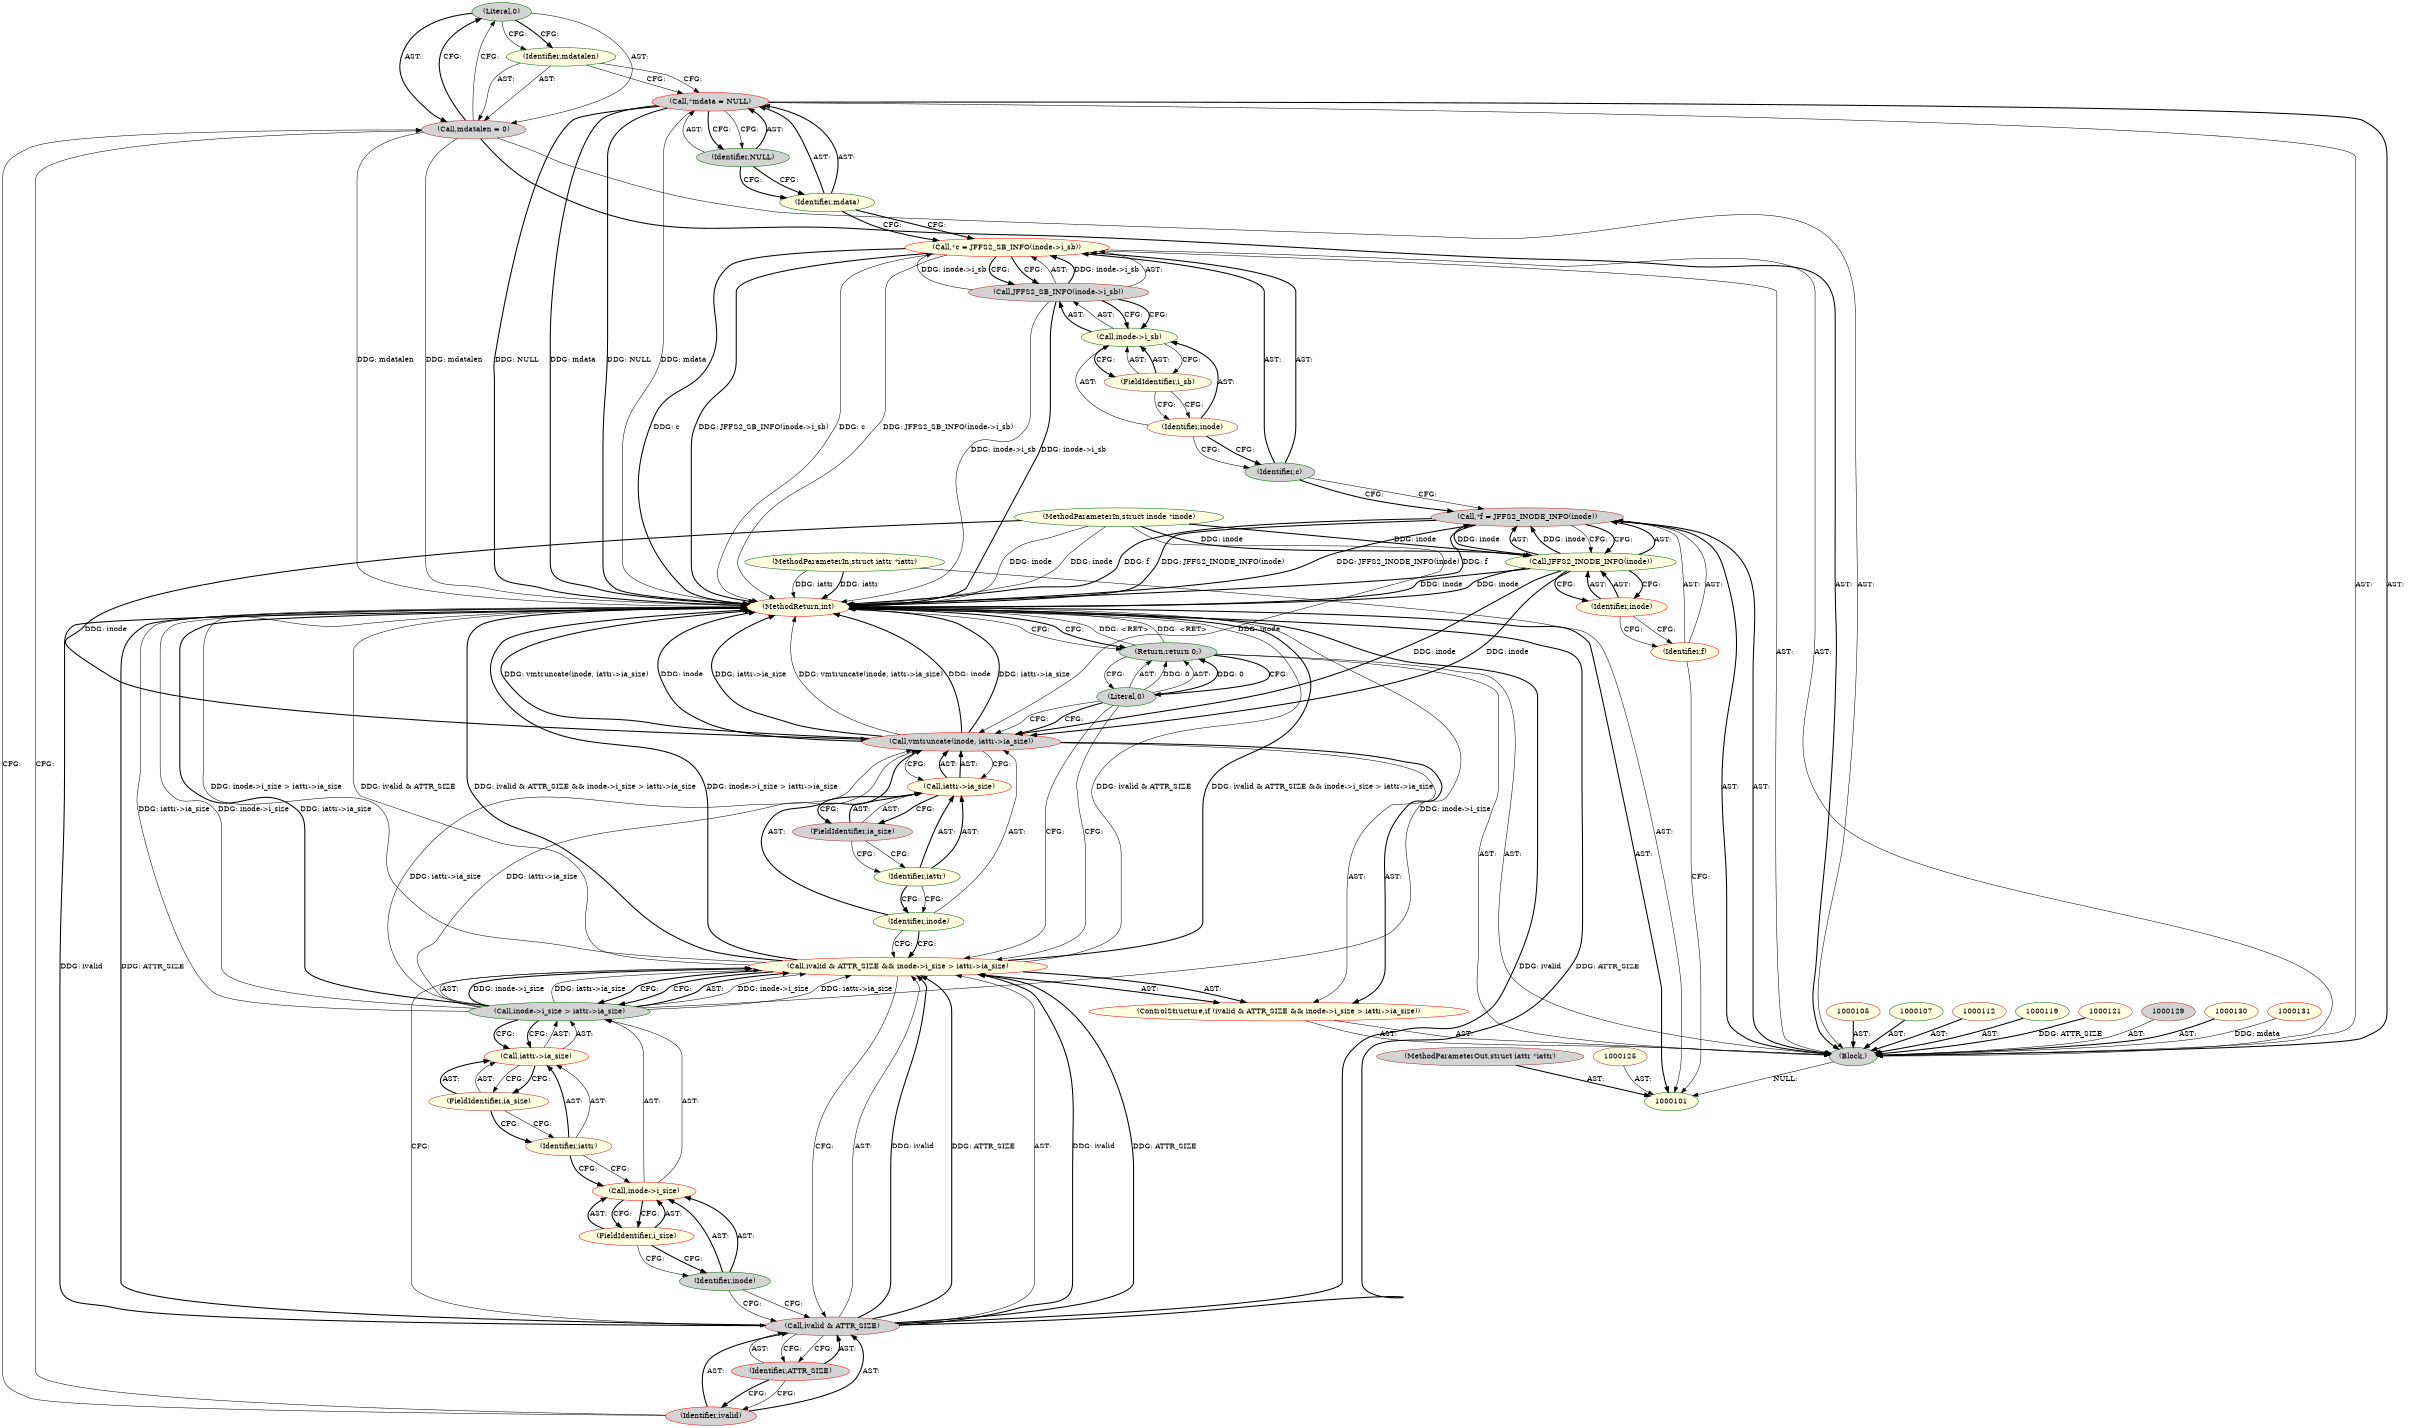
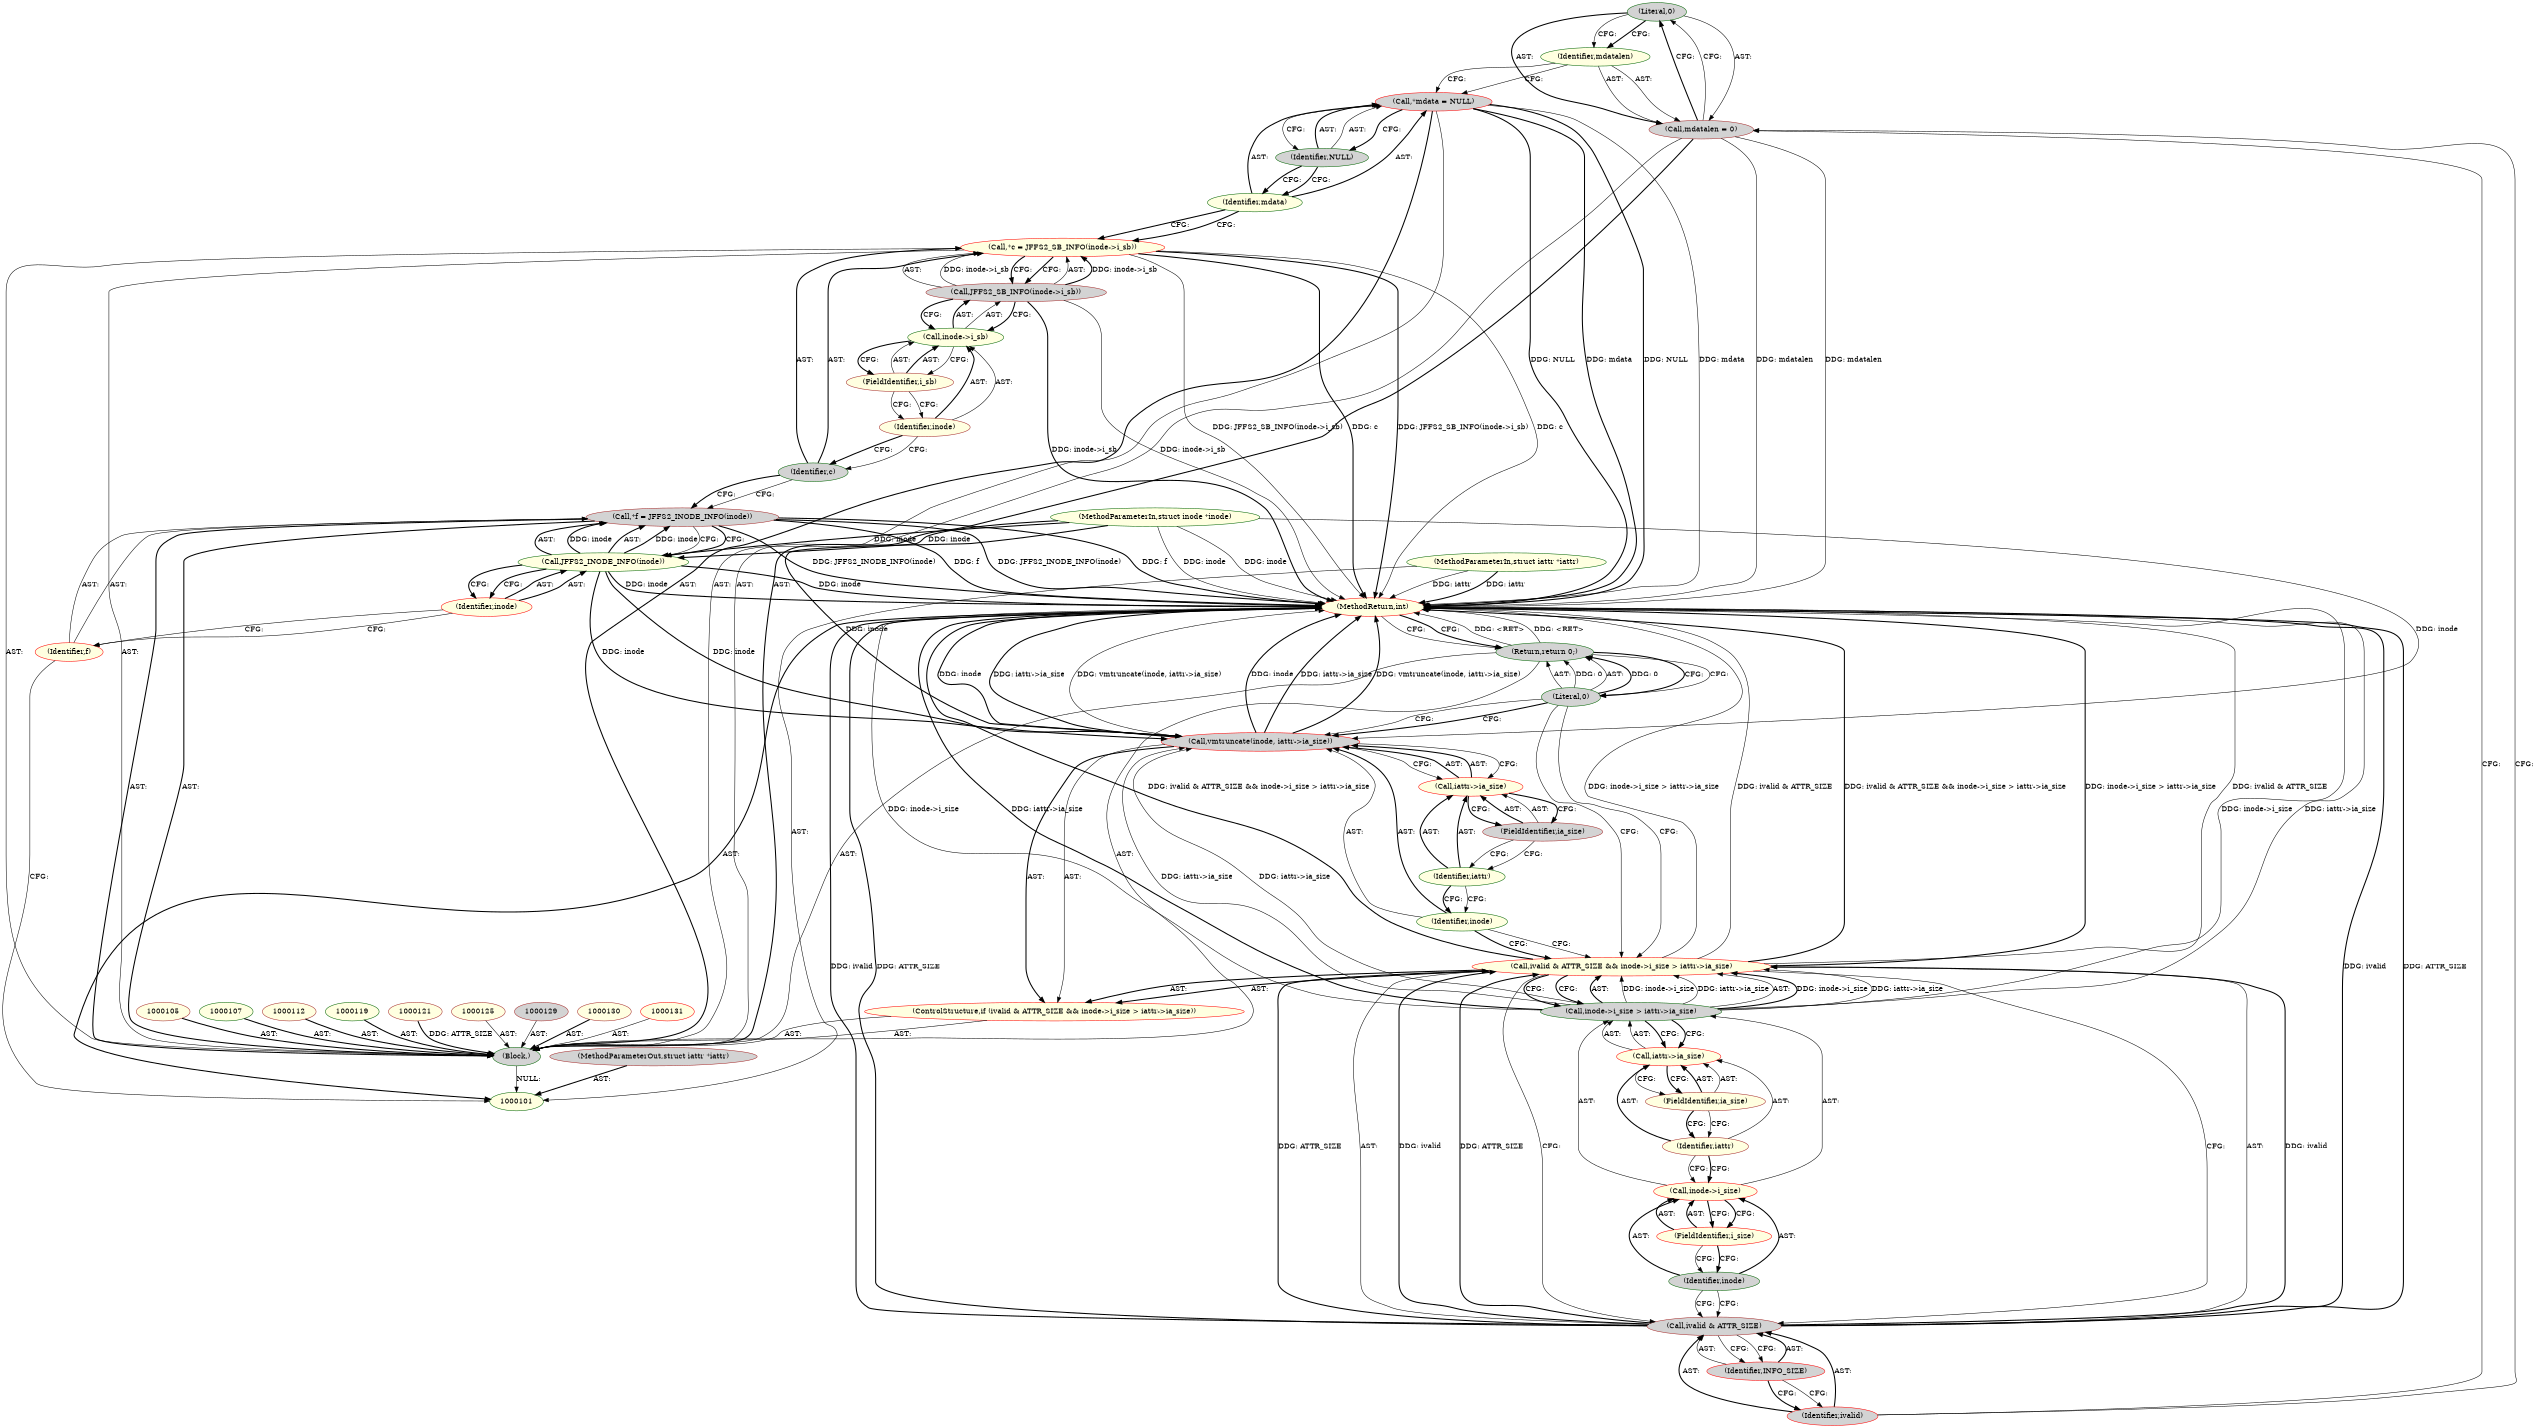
edge "1000131" -> "(Block,)": label "DDG: mdata" -> "AST: "
edge "1000125" -> "1000101": now "1000125" -> "(Block,)"
node "(Identifier,ATTR_SIZE)": label "(Identifier,ATTR_SIZE)" -> "(Identifier,INFO_SIZE)"
